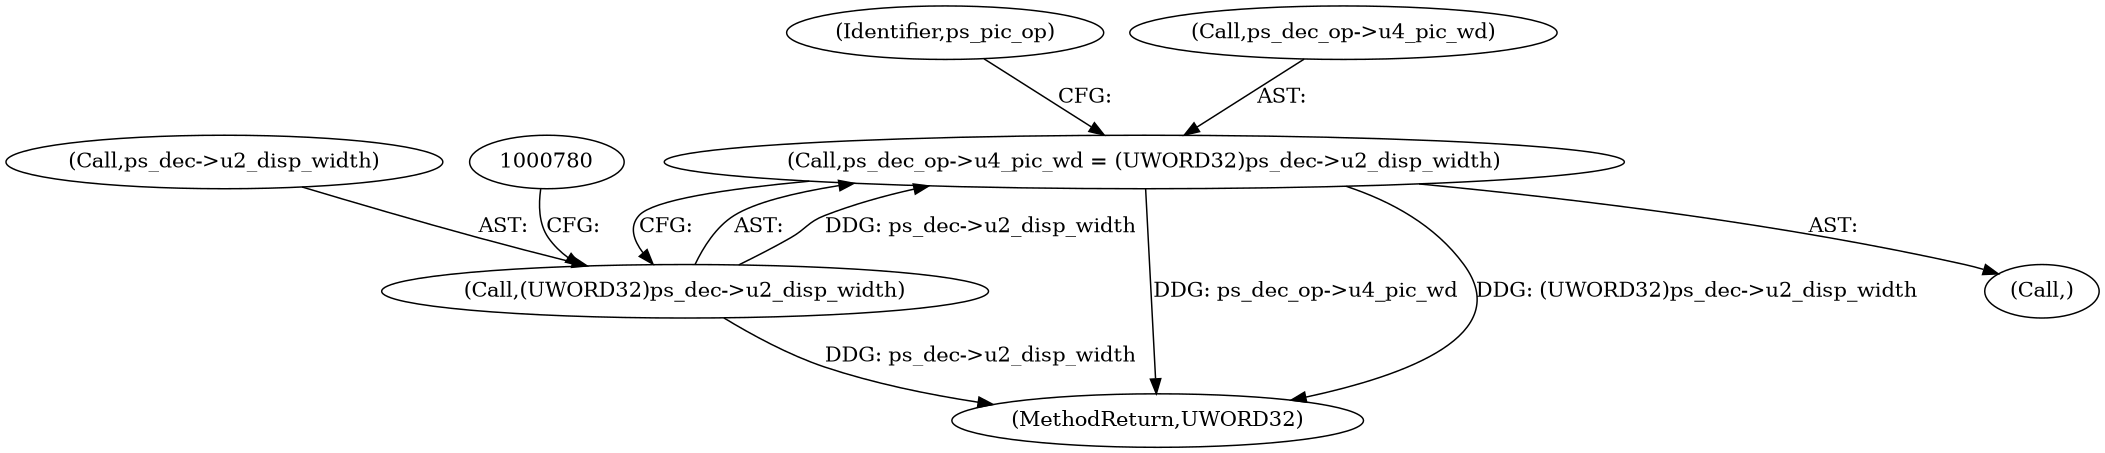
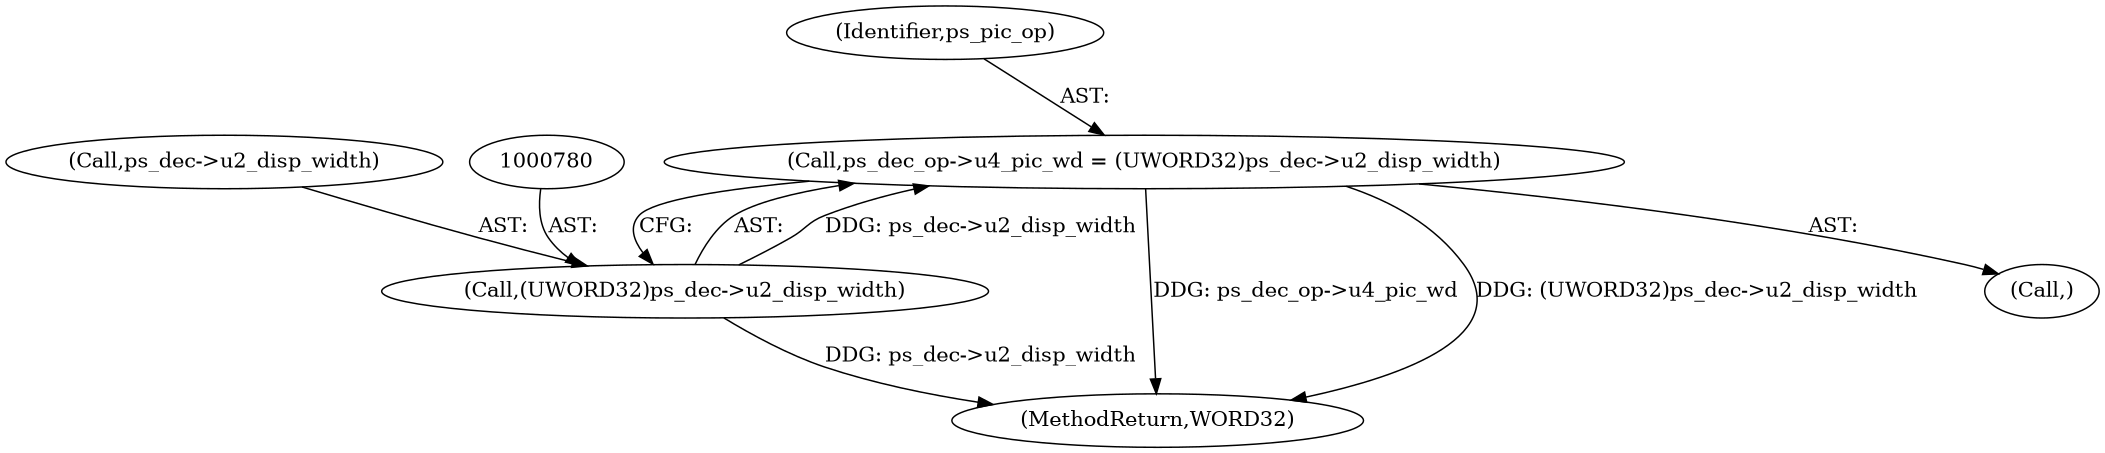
node "(Call,ps_dec_op->u4_pic_wd)": removed
edge "(Identifier,ps_pic_op)" -> "(Call,ps_dec_op->u4_pic_wd = (UWORD32)ps_dec->u2_disp_width)": label "CFG: " -> "AST: "
edge "1000780" -> "(Call,(UWORD32)ps_dec->u2_disp_width)": label "CFG: " -> "AST: "
node "(MethodReturn,UWORD32)": label "(MethodReturn,UWORD32)" -> "(MethodReturn,WORD32)"
